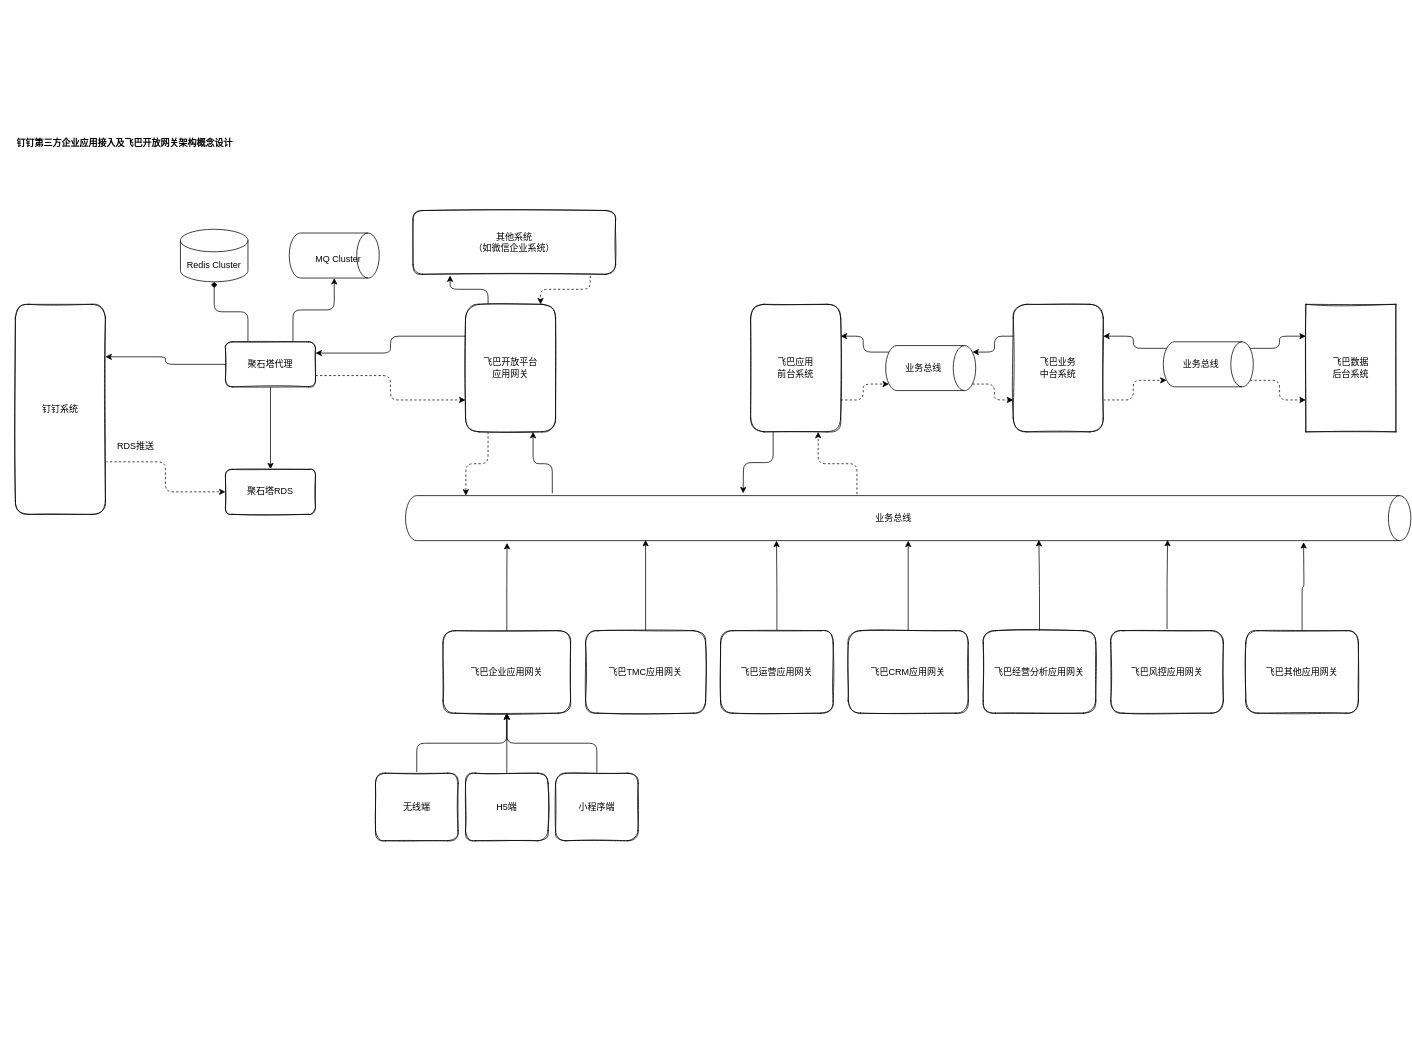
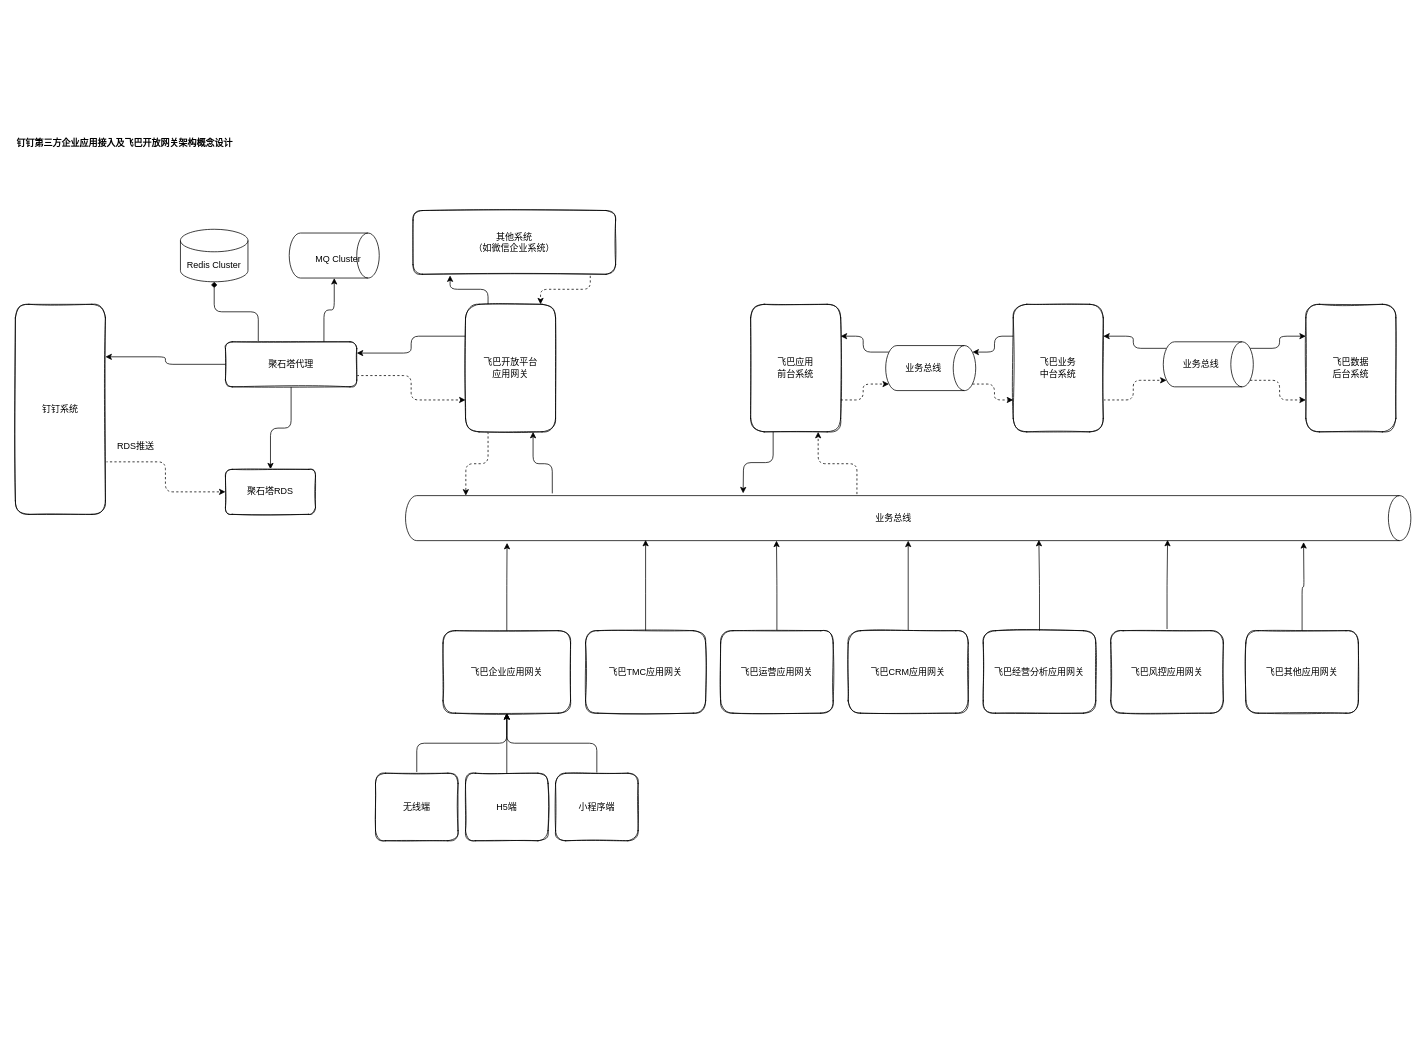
node "聚石塔代理": size 90x45 -> 131x45
node "飞巴数据 后台系统": shape rectangle -> rounded rectangle
